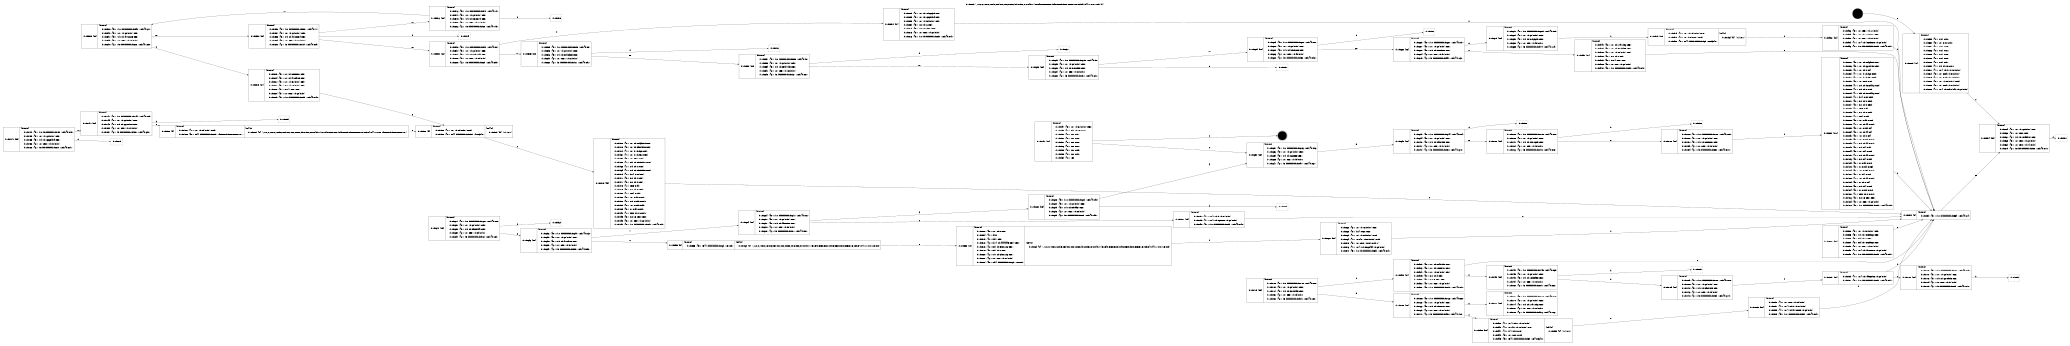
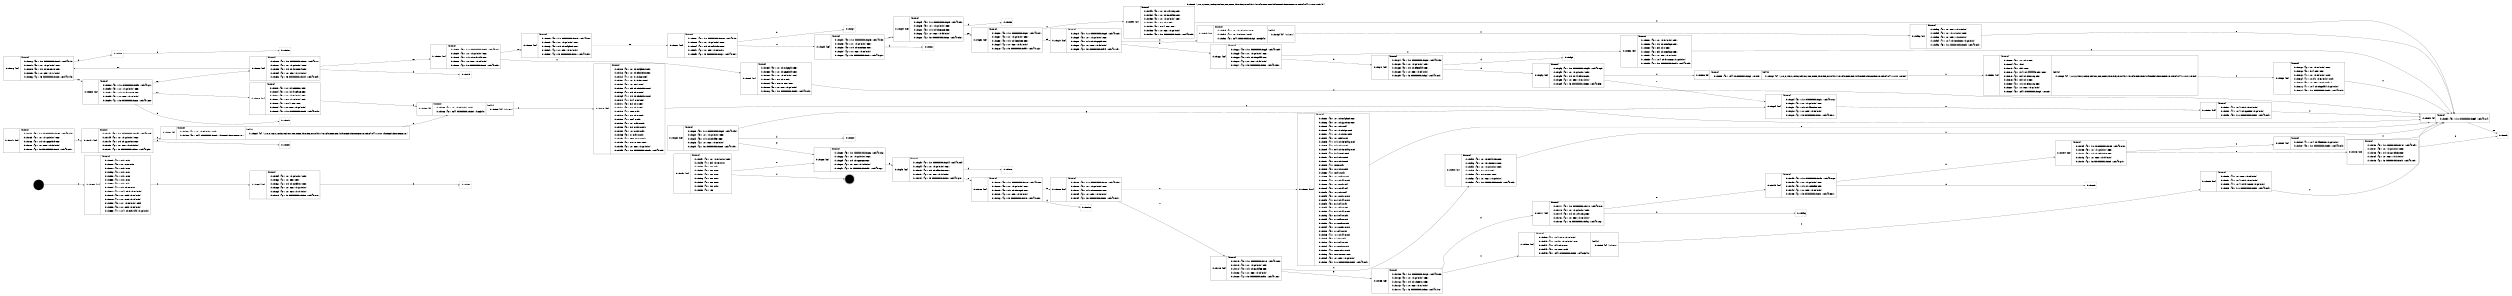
edge "0x40158c [22]" -> "0x401a1a [27]": label " 2" -> " 14"
edge "0x4015ce [25]" -> "0x401dc4": now "0x401d28" -> "0x401dc4"
node "0x401664 [25]": added
edge "0x4017db [25]" -> "0x40184b": now "0x40158c [22]" -> "0x40184b"
edge "0x401e0b [5]" -> "0x40155f [23]": now "0x401e0b [5]" -> "0x401cdb"
node "0x4019b6": added
edge "0x4016af [25]" -> "0x4016c8 [25]": reversed
edge "0x40172c [25]" -> "0x401745 [25]": added, label "4"
edge "0x4019d1 [27]" -> "0x401790 [25]": now "0x401777 [25]" -> "0x401790 [25]"
edge "0x401ba0 [12]" -> "0x4017c2 [25]": now "0x4017a9 [25]" -> "0x4017c2 [25]"
